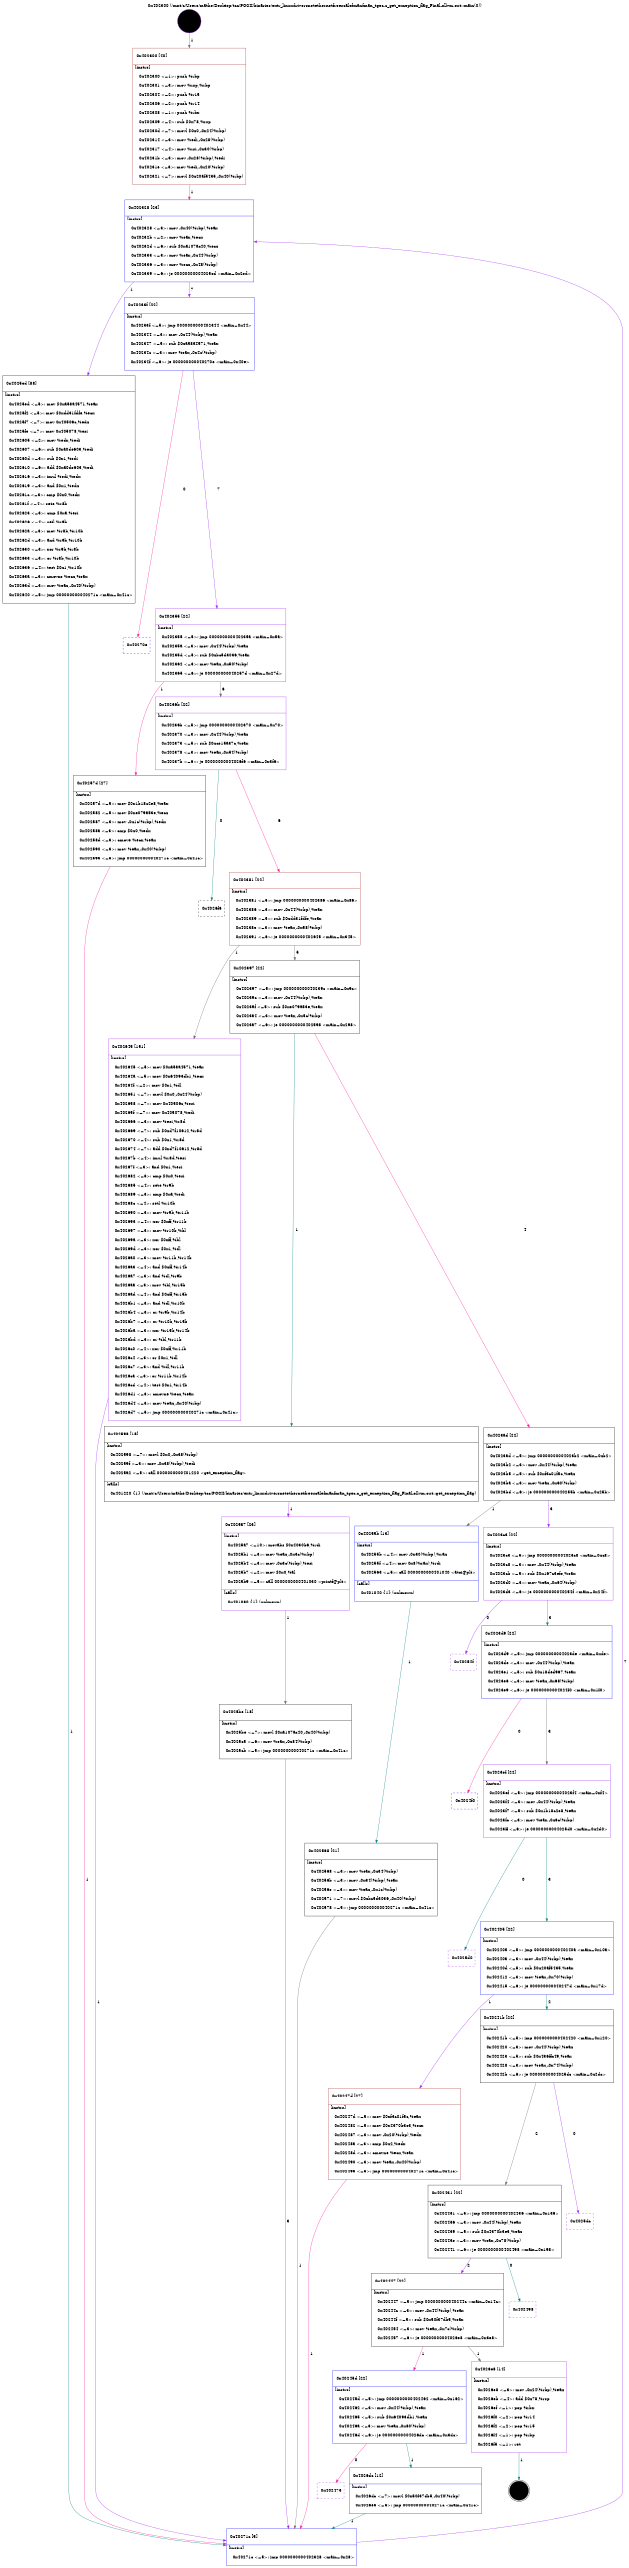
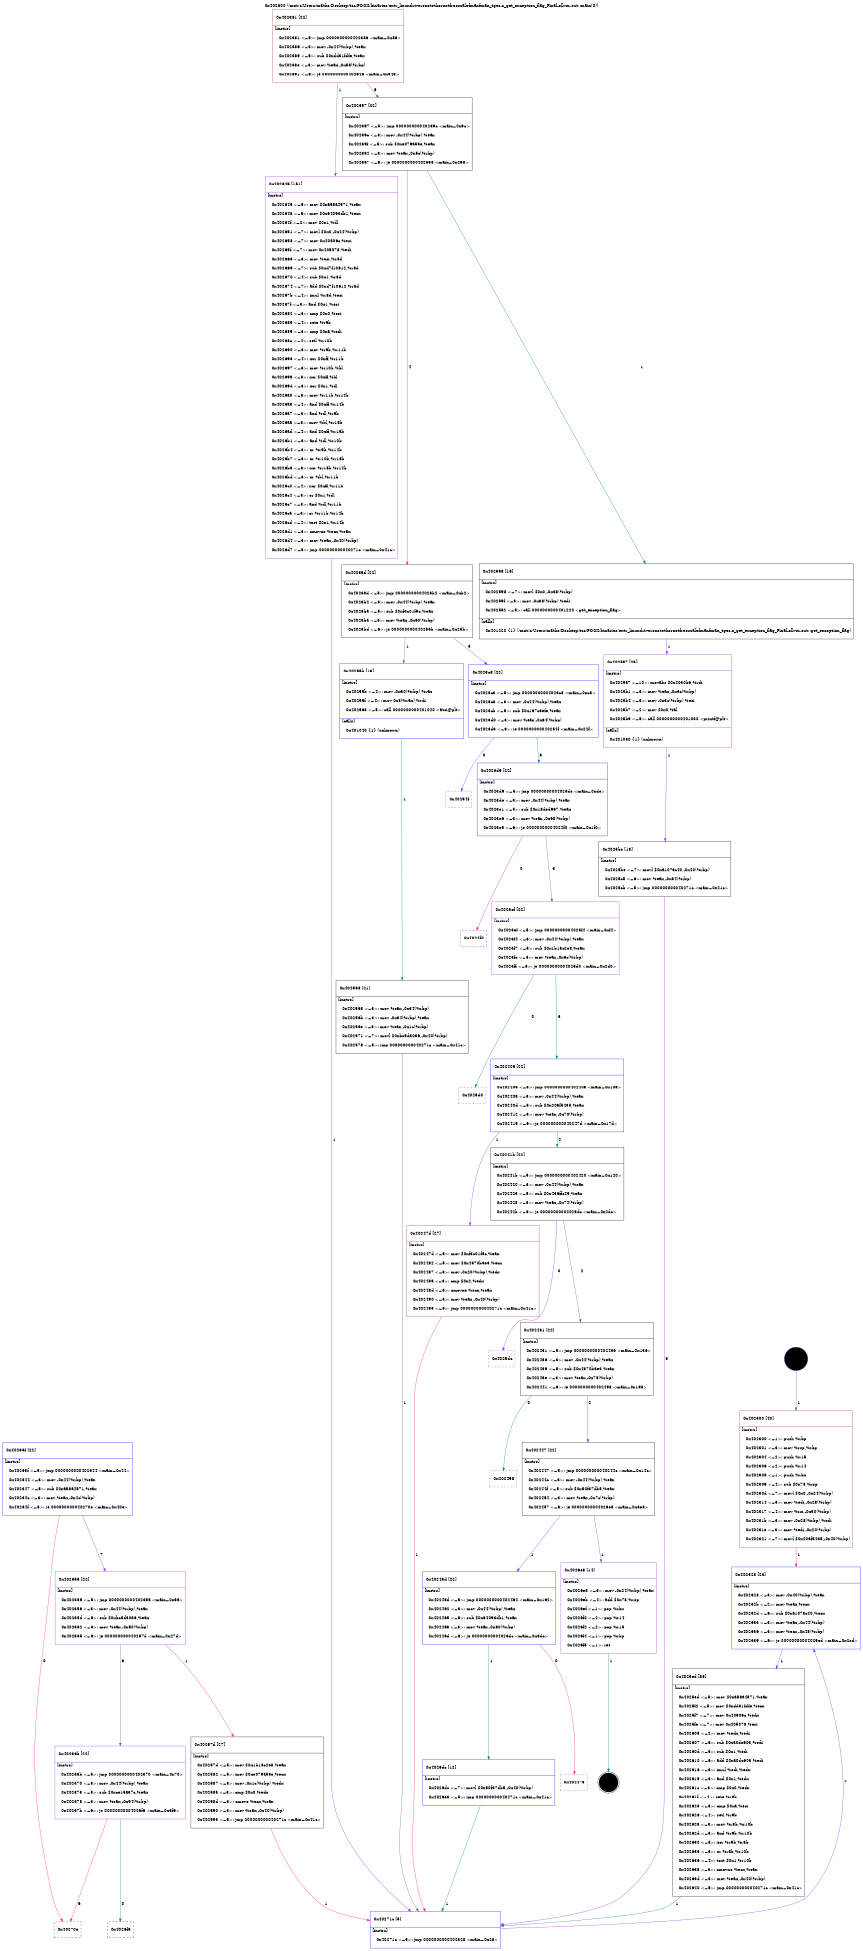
edge "0x402328 [23]" -> "0x40233f [22]": removed, label "7"
edge "0x40236b [22]" -> "0x402381 [22]": now "0x40236b [22]" -> "0x40270e"
node "0x4023c3 [22]": color purple -> blue
edge "0x4025a7 [23]" -> "0x4025be [18]": color gray40 -> purple
edge "0x402447 [22]" -> "0x40245d [22]": color deeppink -> purple
